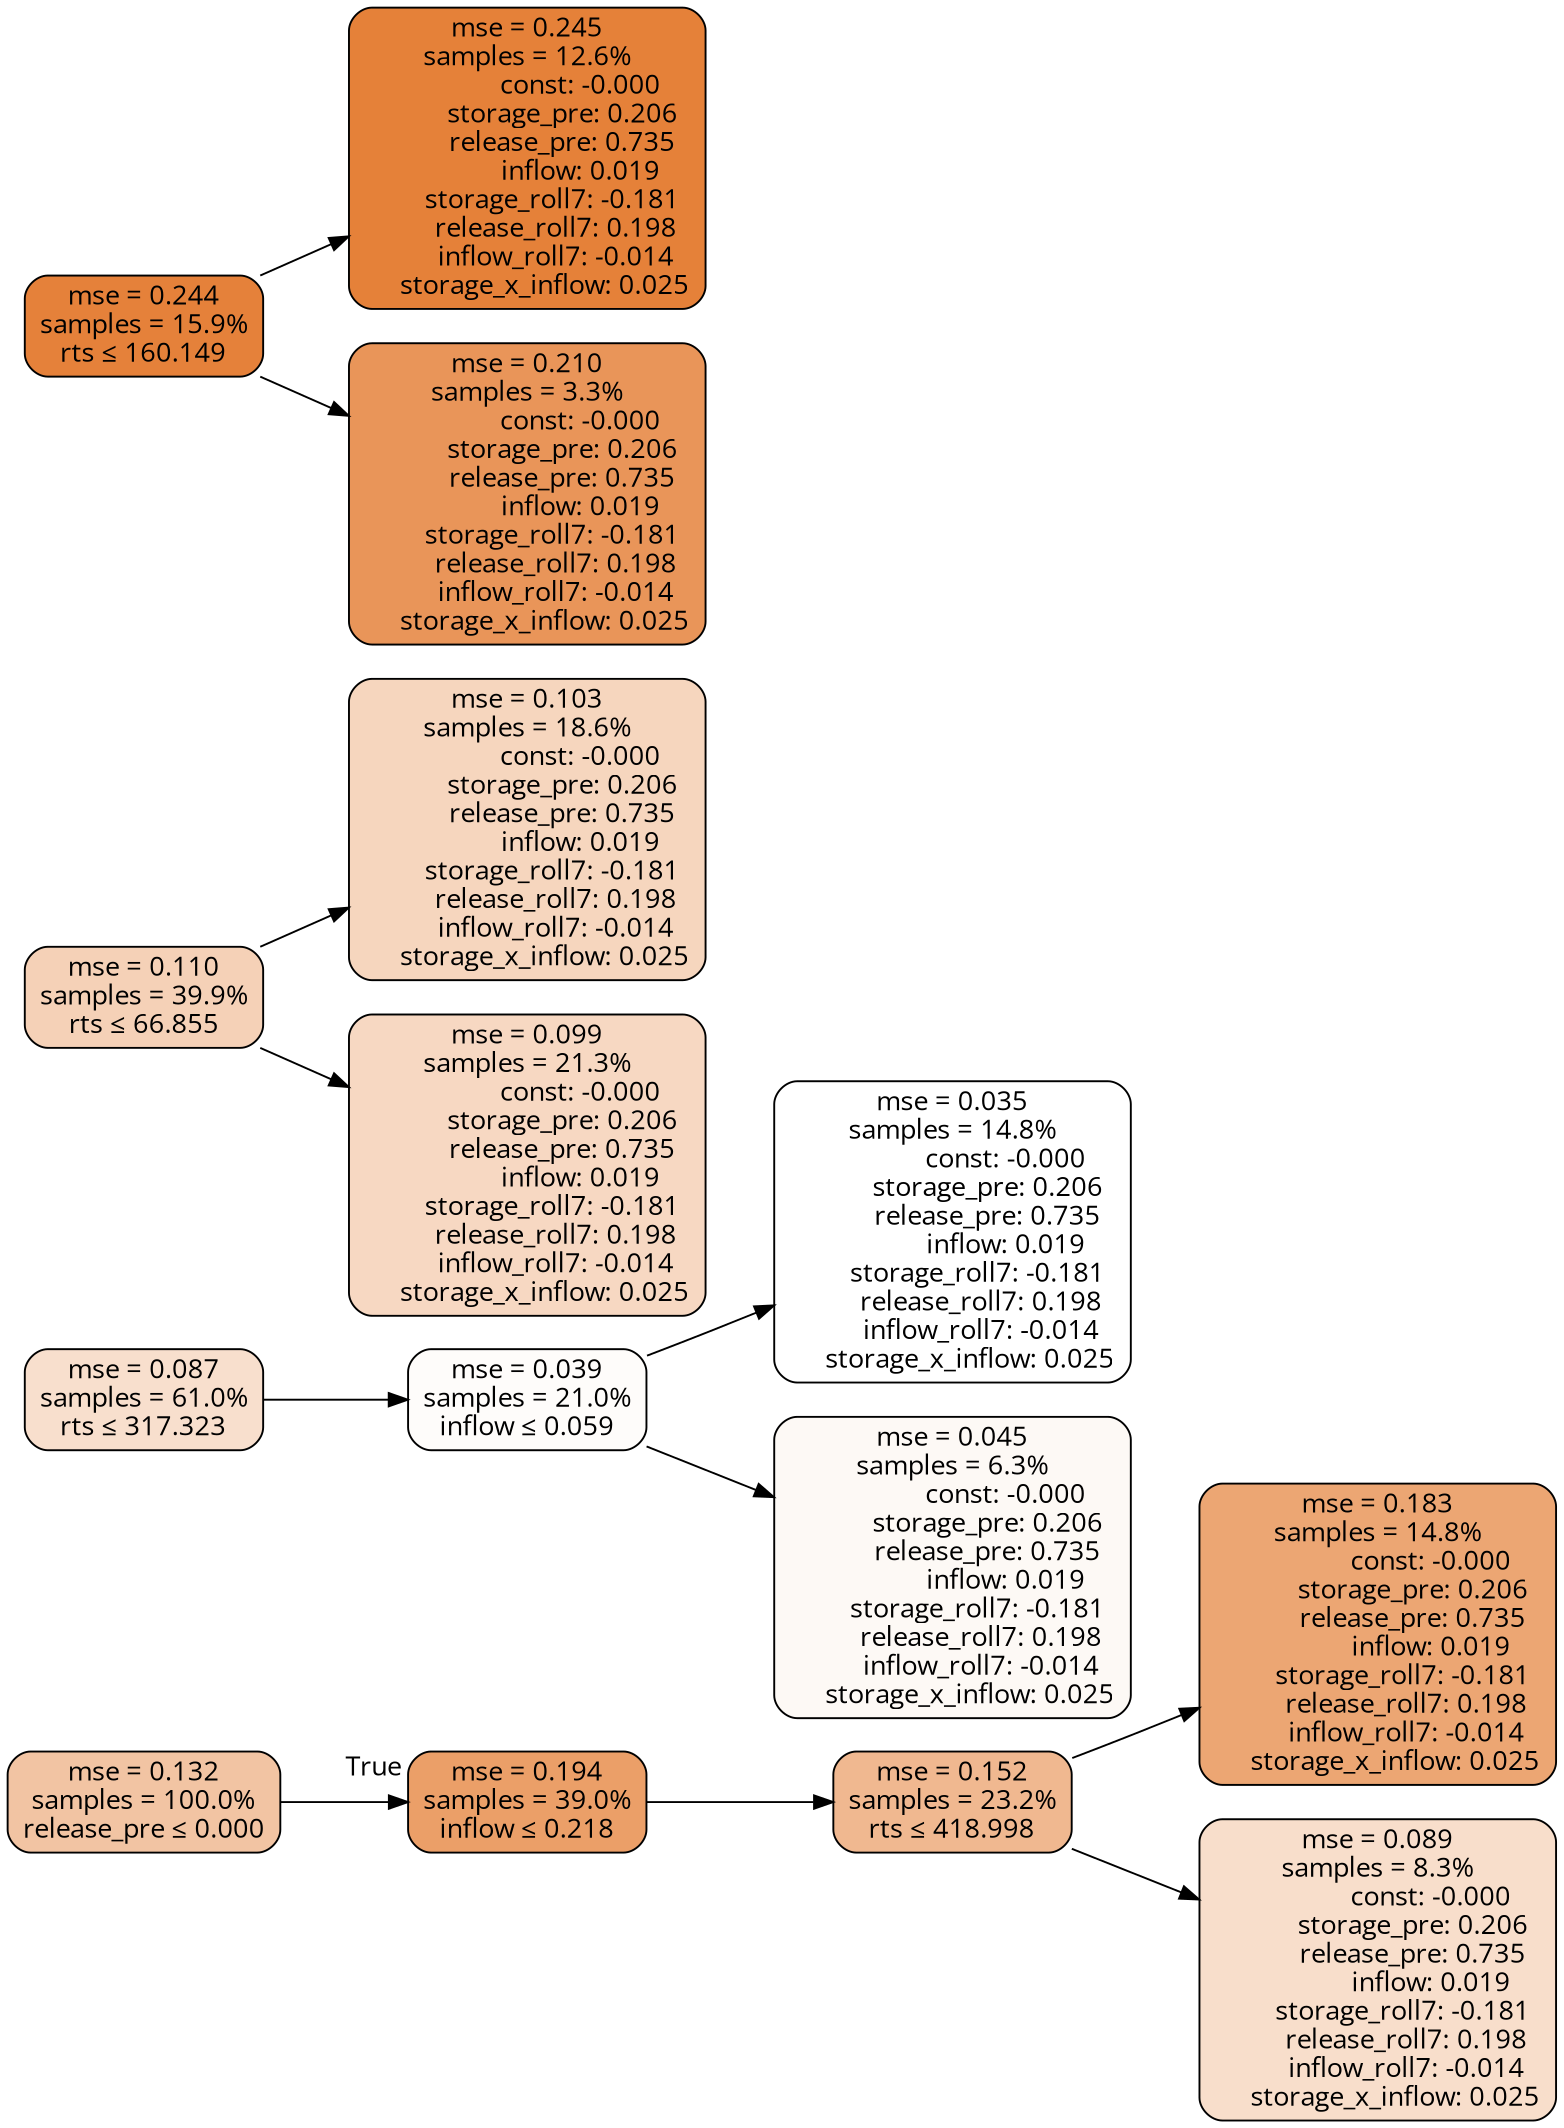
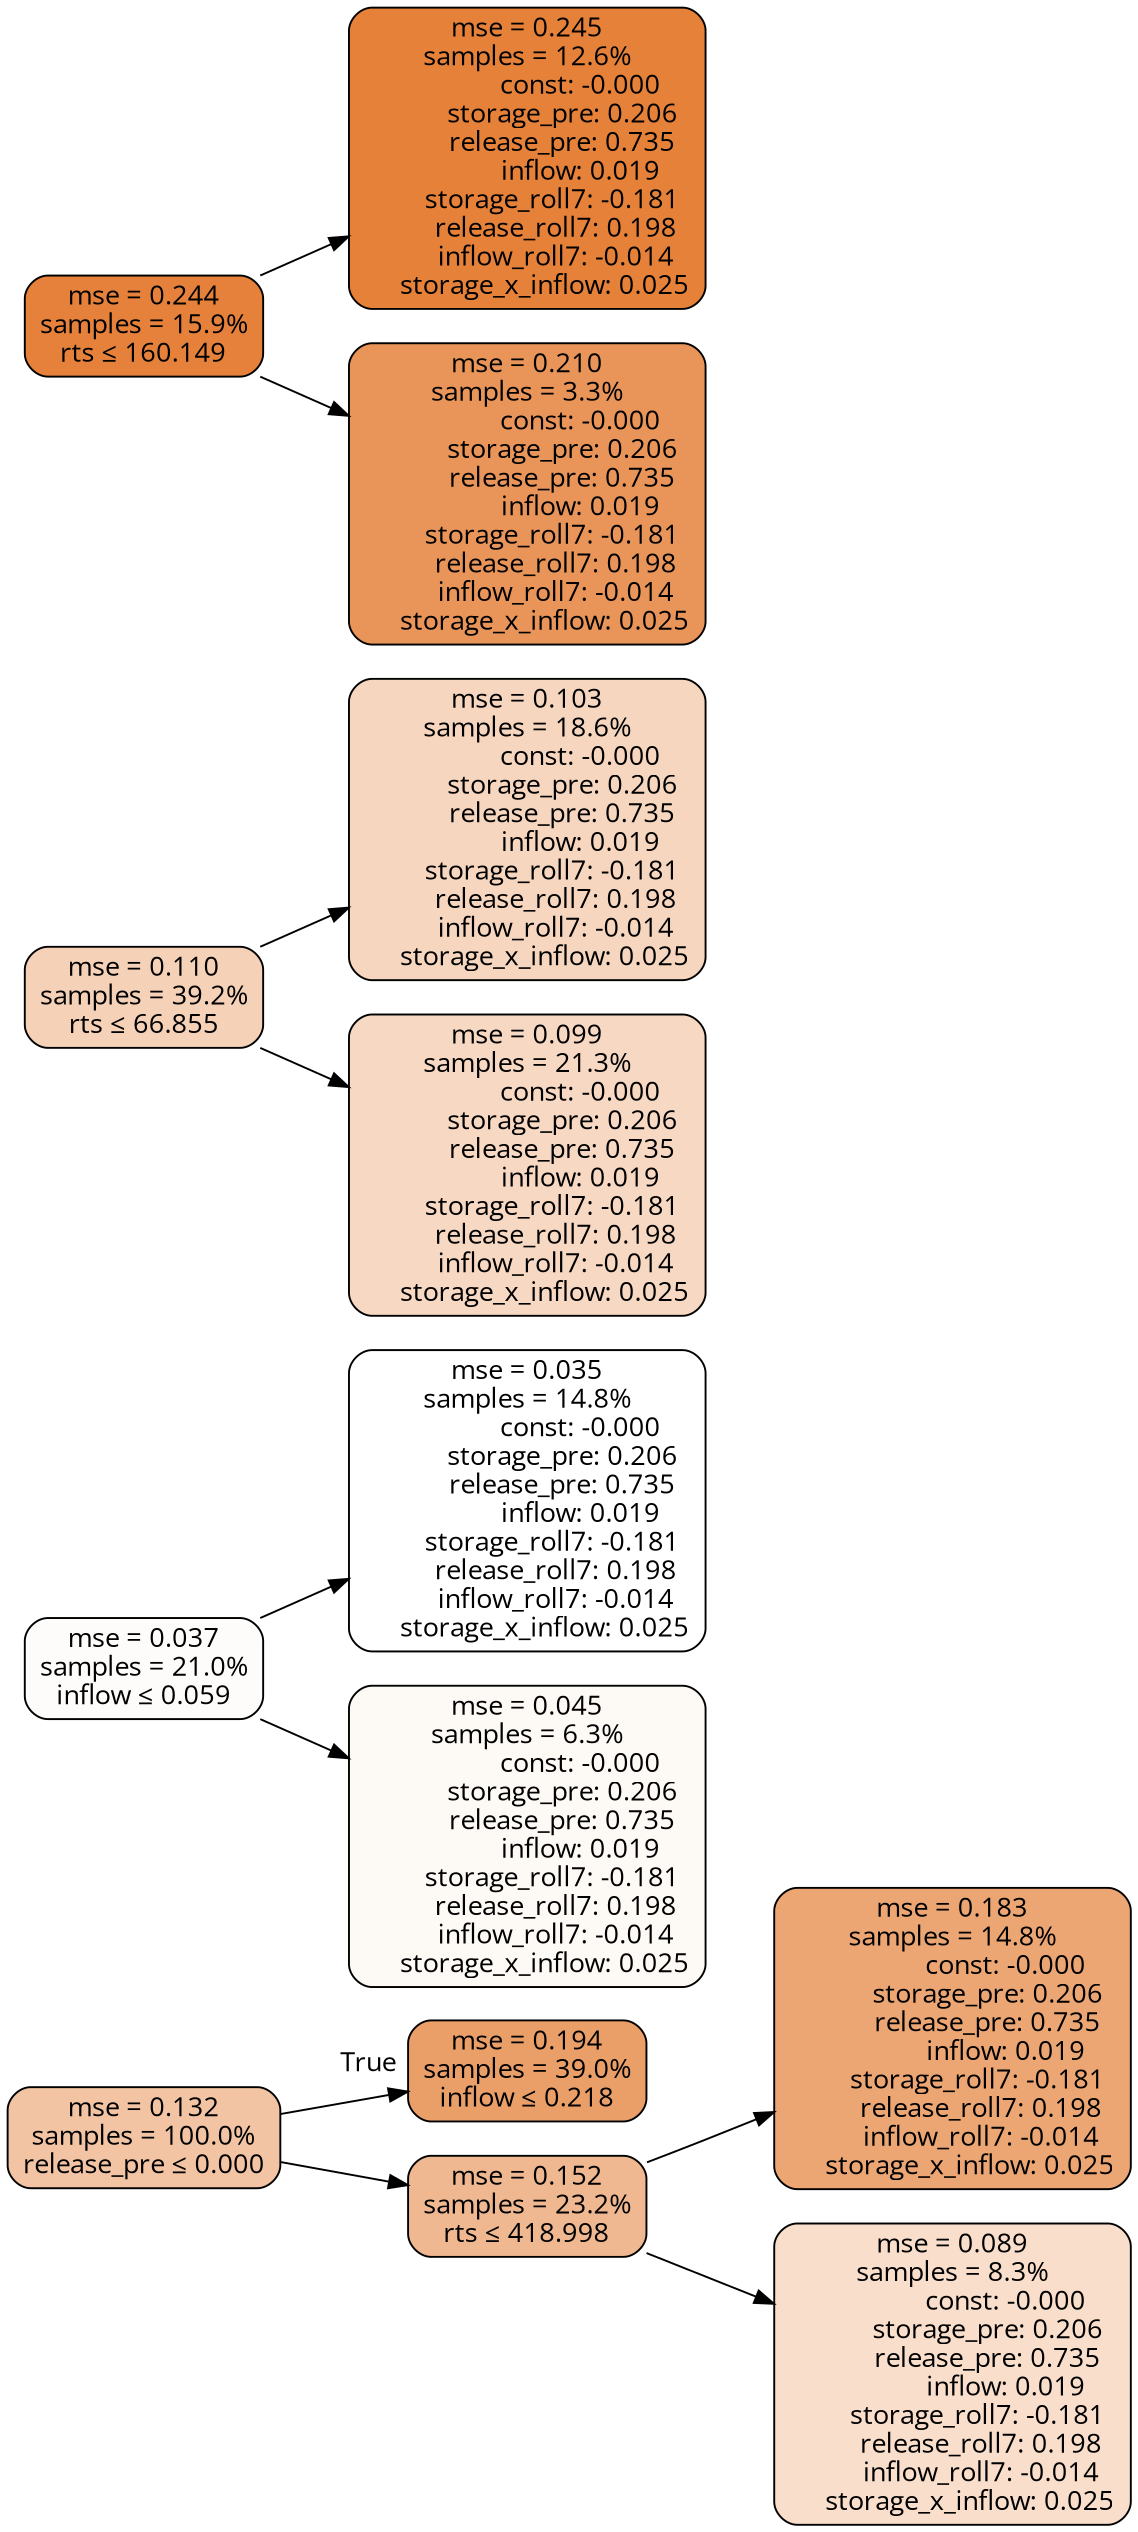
node "mse = 0.110 samples = 39.9% rts ≤ 66.855": label "mse = 0.110 samples = 39.9% rts ≤ 66.855" -> "mse = 0.110 samples = 39.2% rts ≤ 66.855"
node "mse = 0.087 samples = 61.0% rts ≤ 317.323": removed
node "mse = 0.039 samples = 21.0% inflow ≤ 0.059": label "mse = 0.039 samples = 21.0% inflow ≤ 0.059" -> "mse = 0.037 samples = 21.0% inflow ≤ 0.059"
edge "mse = 0.194 samples = 39.0% inflow ≤ 0.218" -> "mse = 0.152 samples = 23.2% rts ≤ 418.998": now "mse = 0.132 samples = 100.0% release_pre ≤ 0.000" -> "mse = 0.152 samples = 23.2% rts ≤ 418.998"
